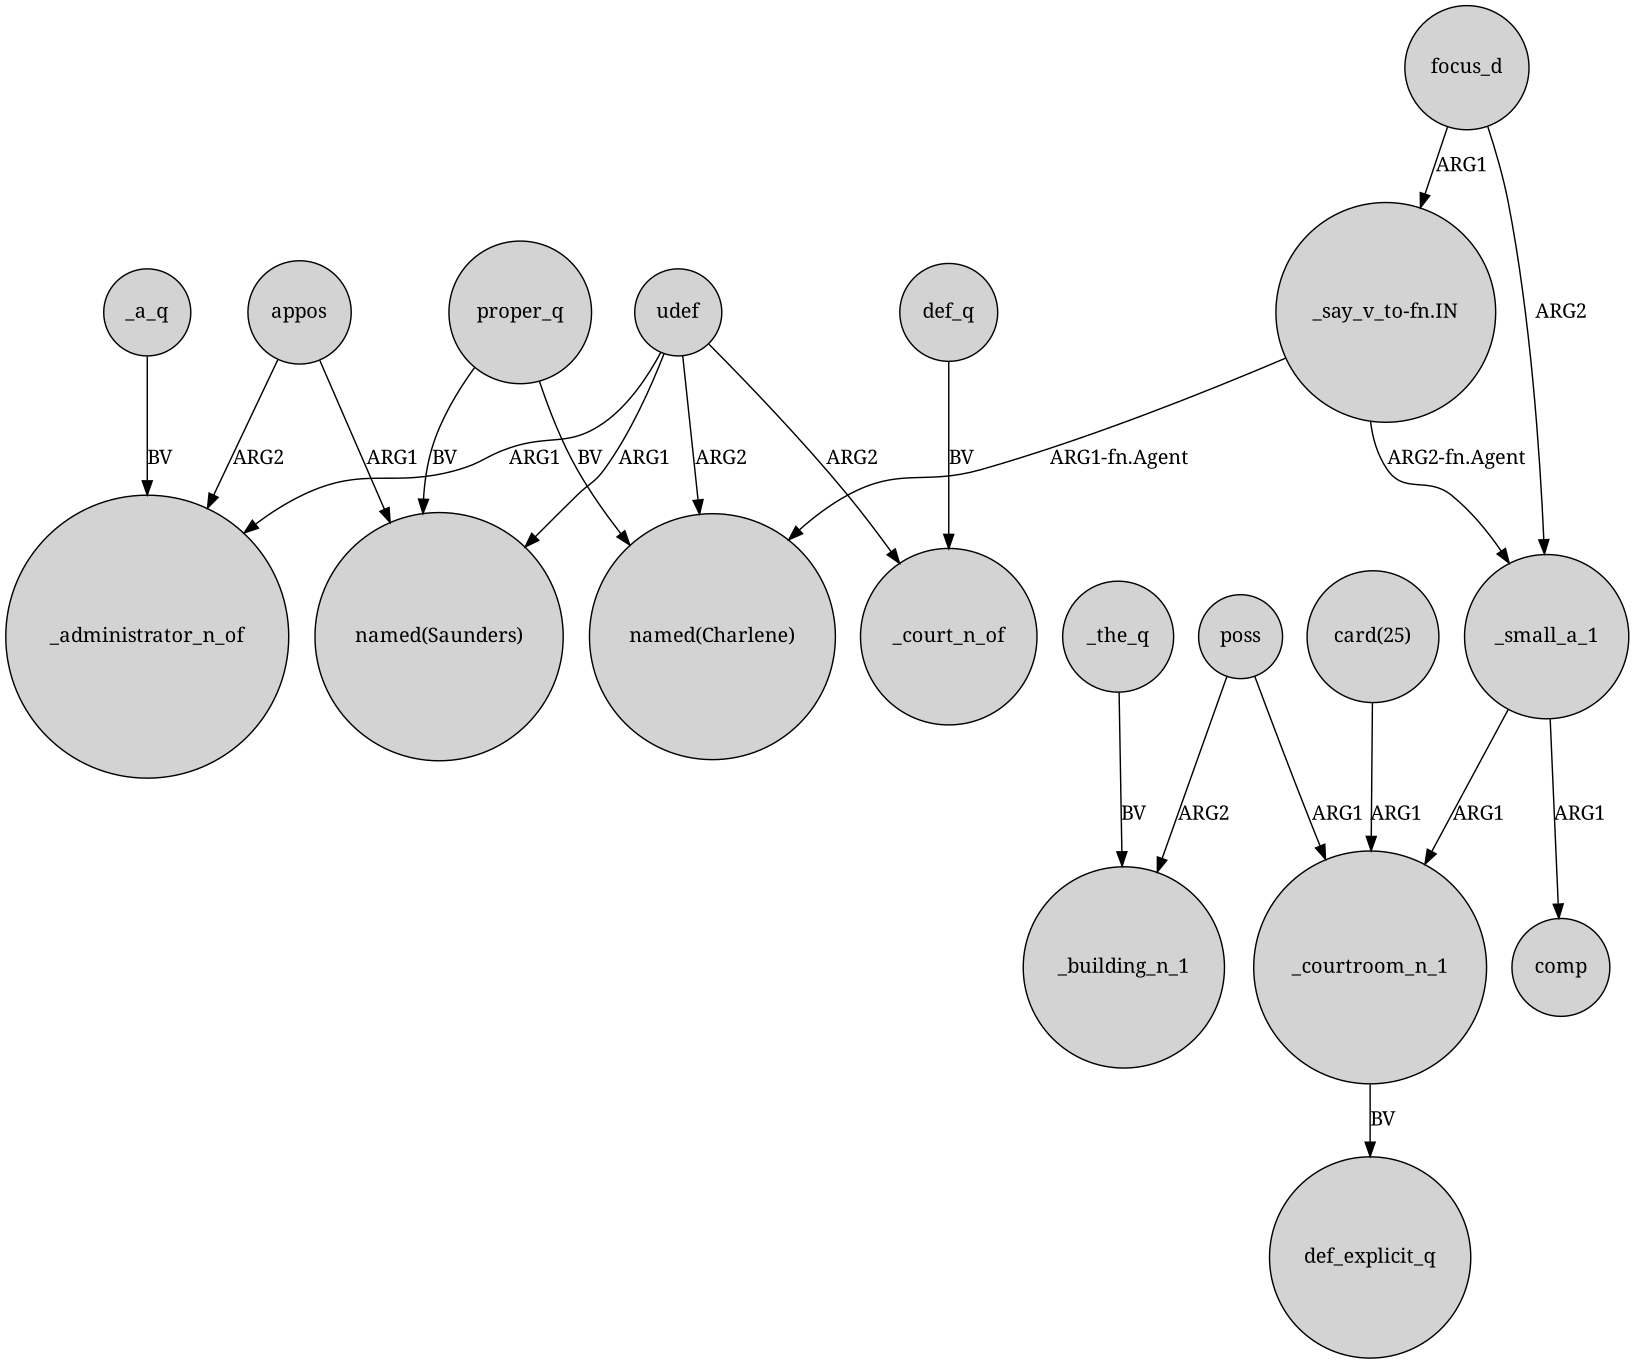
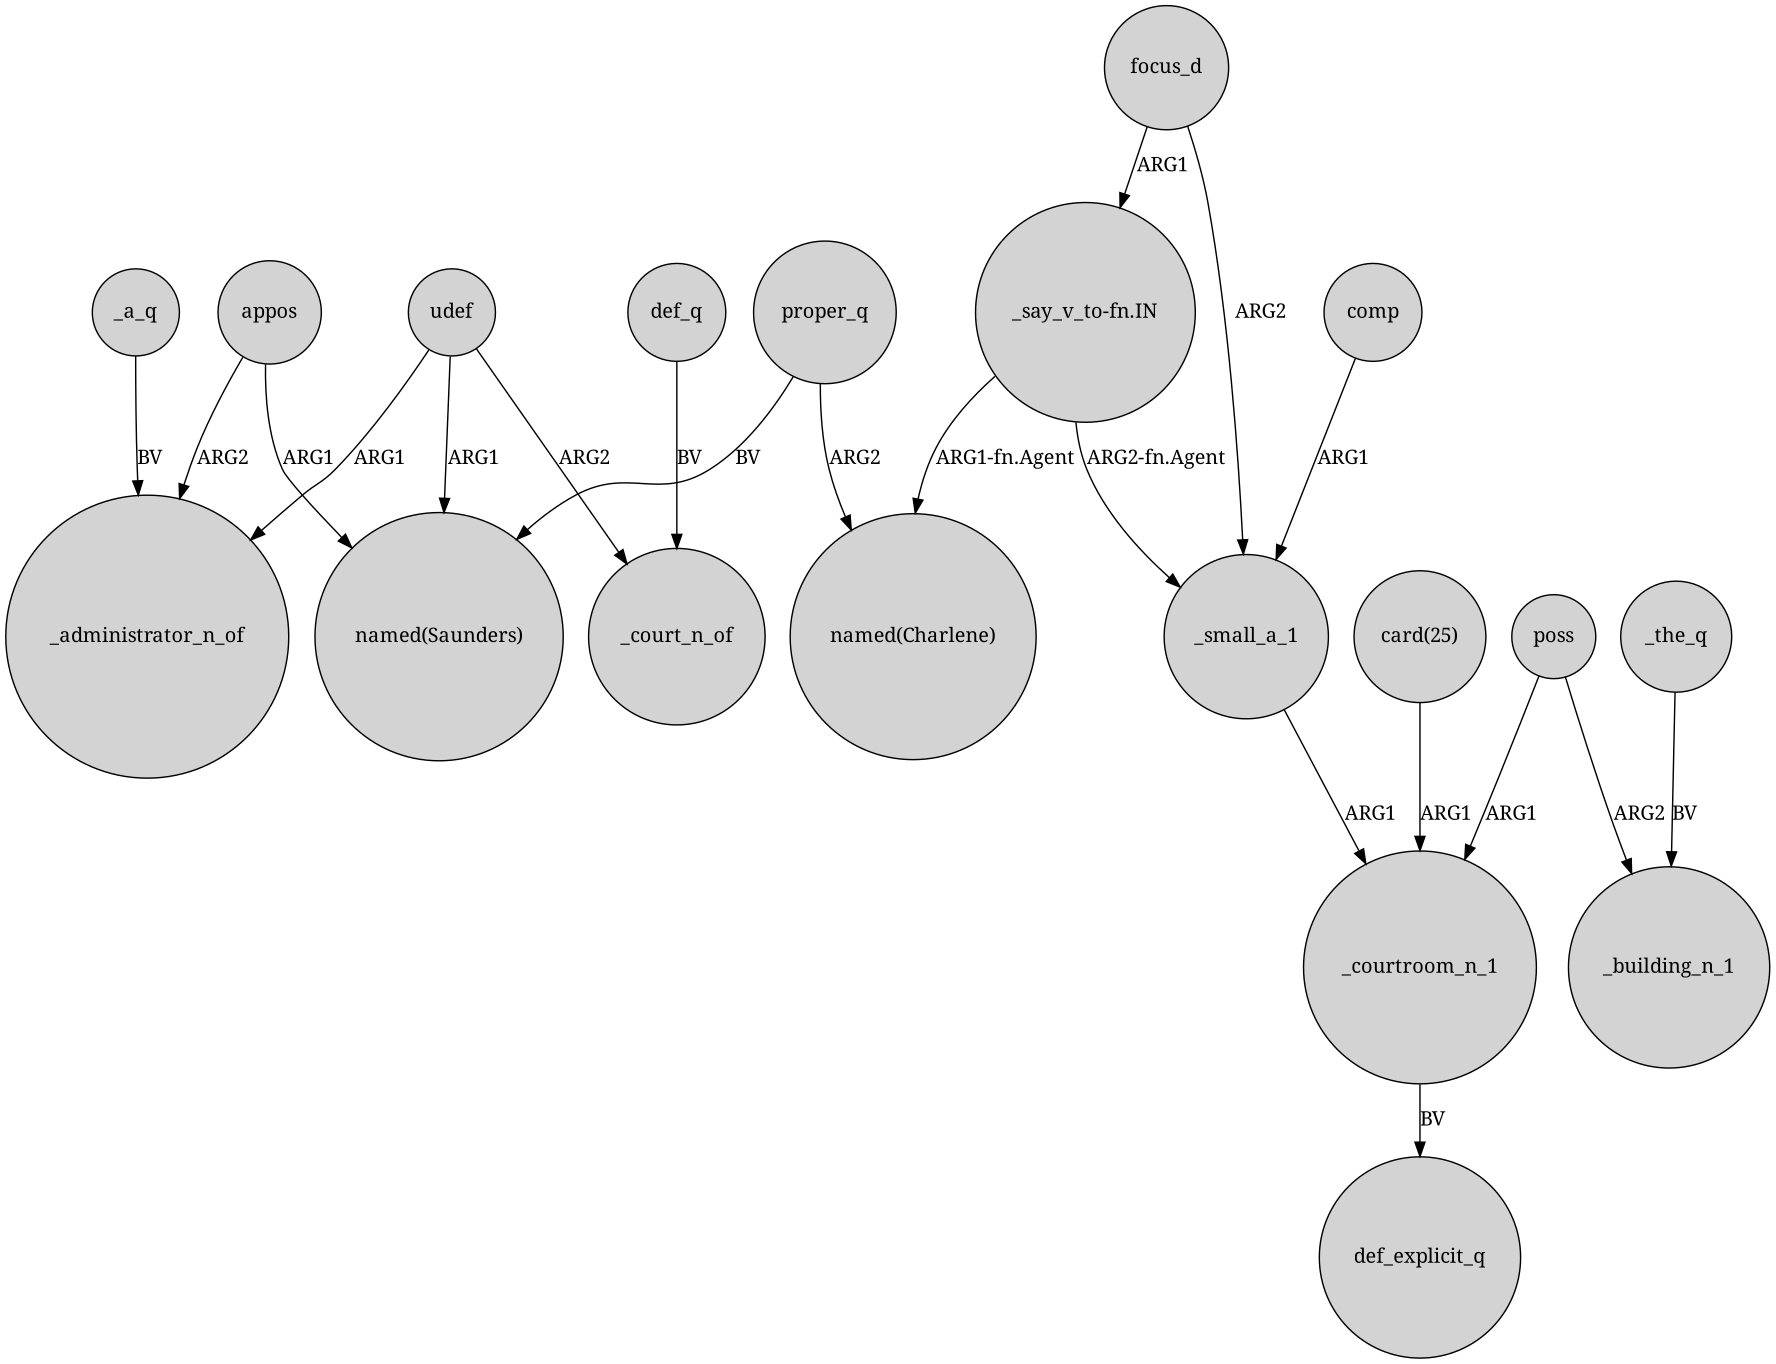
edge "udef" -> "named(Charlene)": removed, label "ARG2"
edge "proper_q" -> "named(Charlene)": label "BV" -> "ARG2"
edge "_small_a_1" -> "comp": reversed
